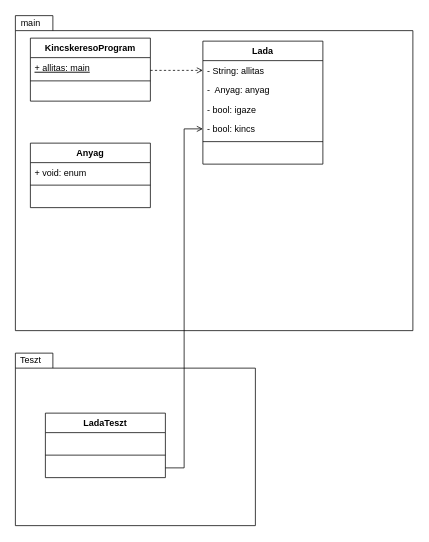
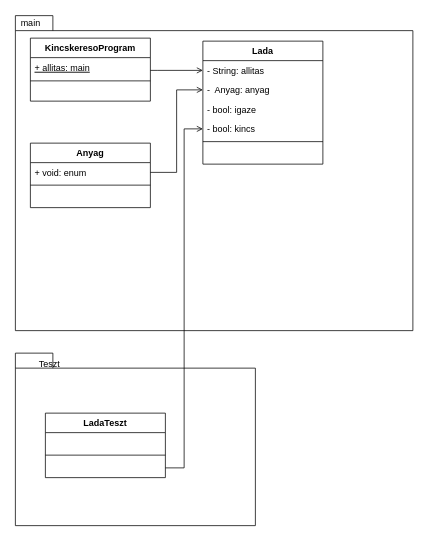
edge "KincskeresoProgram" -> "- String: allitas": style dashed -> solid
edge "+ void: enum" -> "- Anyag: anyag": added
node "Teszt": moved (30, 360) -> (49, 364)
